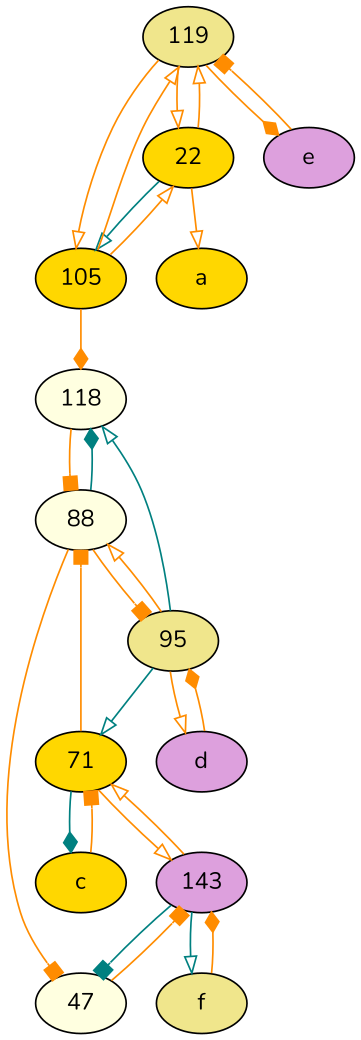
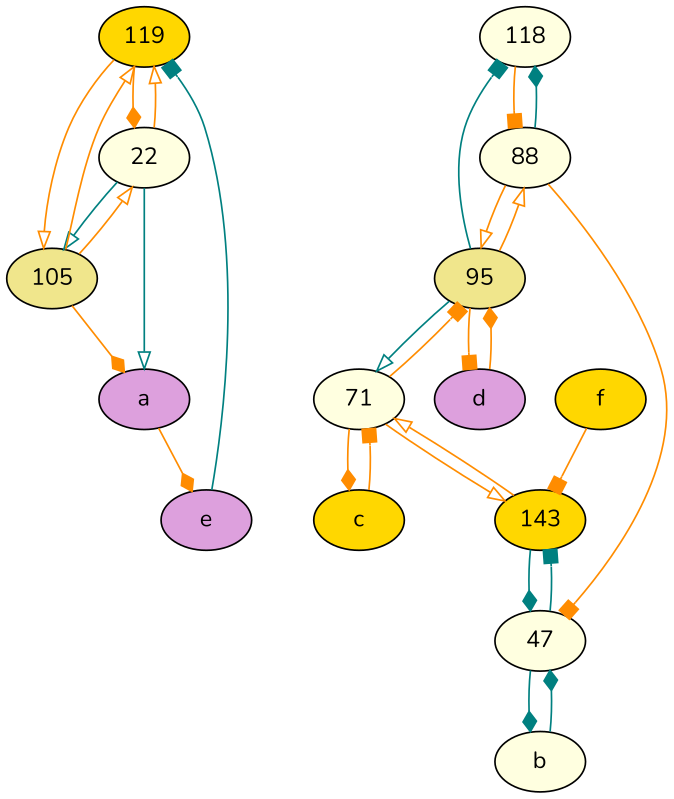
node "119": fillcolor khaki -> gold
edge "119" -> "22": arrowhead onormal -> diamond
edge "119" -> "e": now "a" -> "e"
edge "e" -> "119": color darkorange -> teal
node "22": fillcolor gold -> lightyellow
edge "22" -> "a": color darkorange -> teal
node "105": fillcolor gold -> khaki
node "a": fillcolor gold -> plum
edge "105" -> "118": now "105" -> "a"
edge "95" -> "118": arrowhead onormal -> box
edge "88" -> "95": arrowhead box -> onormal
edge "71" -> "88": now "71" -> "95"
edge "95" -> "d": arrowhead onormal -> box
node "71": fillcolor gold -> lightyellow
node "b": added
edge "71" -> "c": color teal -> darkorange
node "143": fillcolor plum -> gold
edge "143" -> "47": arrowhead box -> diamond
edge "143" -> "f": removed
edge "47" -> "143": color darkorange -> teal
edge "f" -> "143": arrowhead diamond -> box
node "f": fillcolor khaki -> gold
